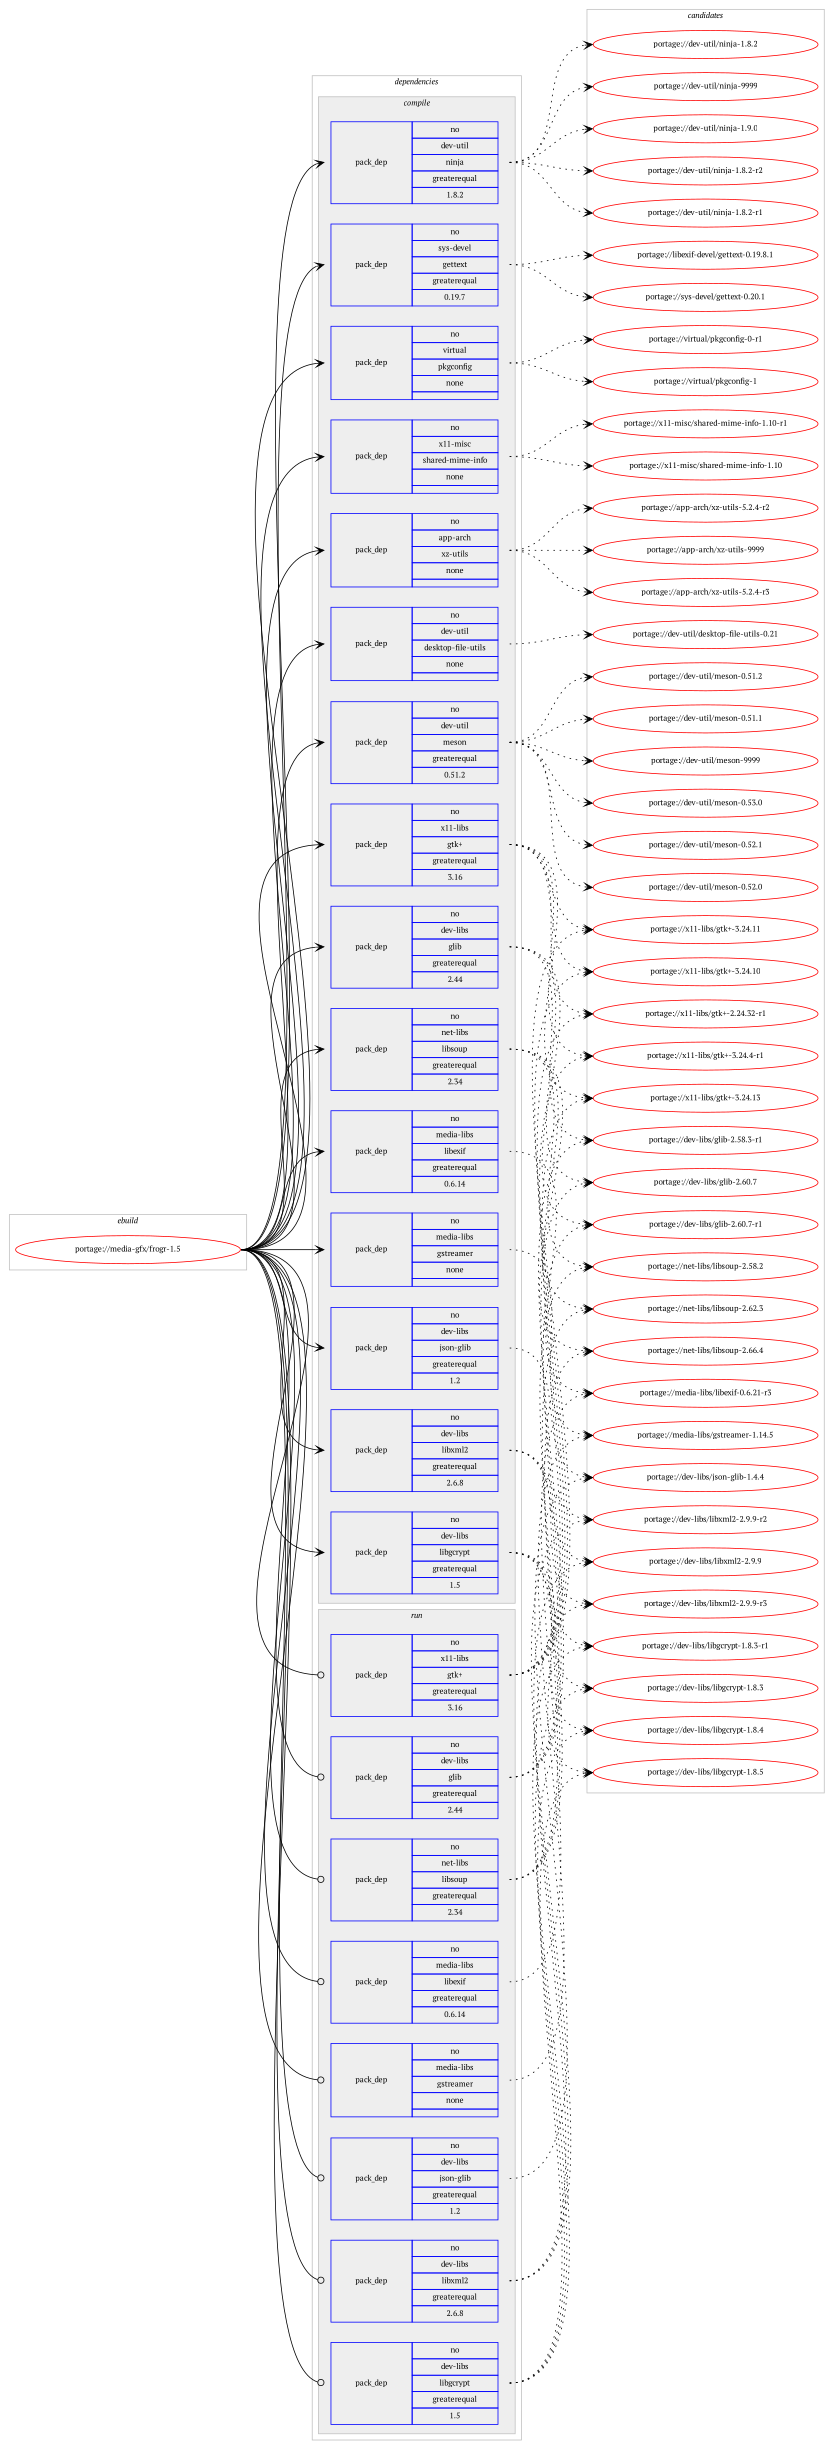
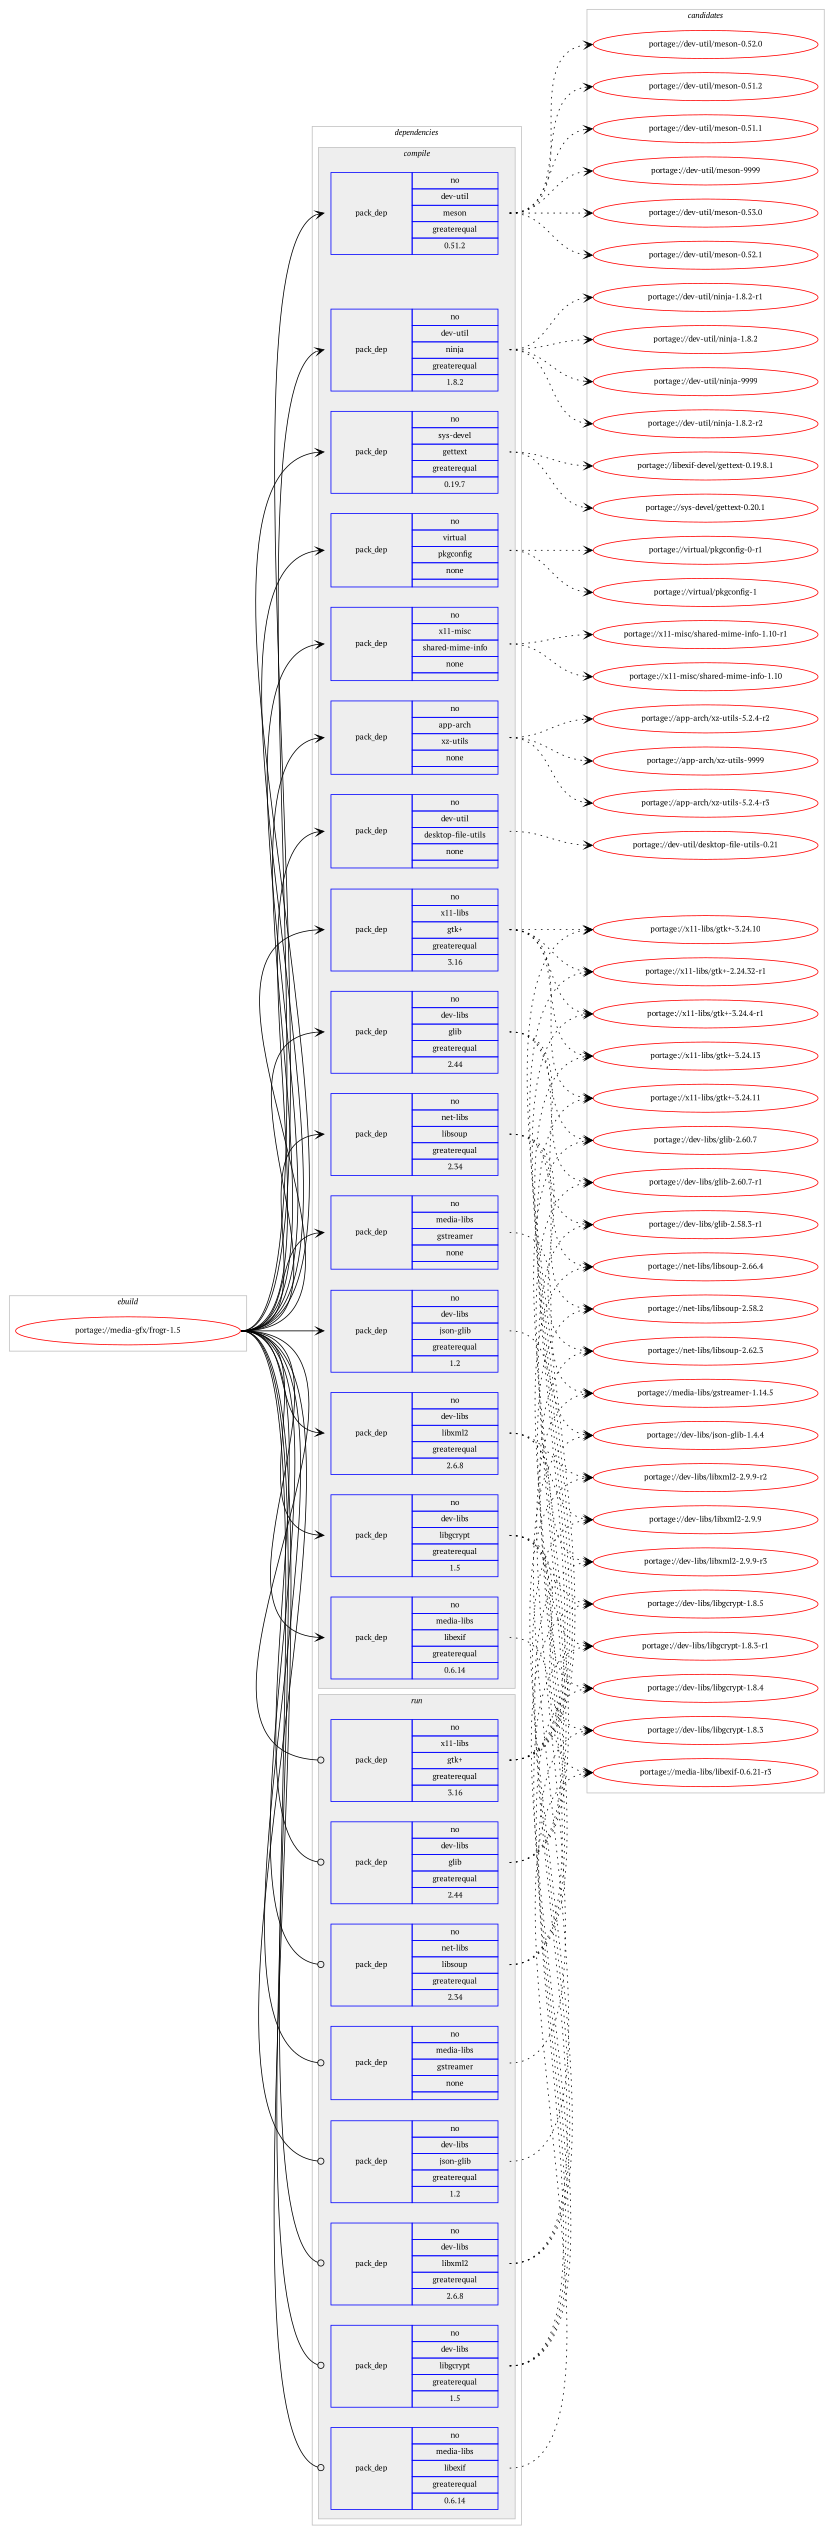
node "portage://dev-util/ninja-1.9.0": removed
